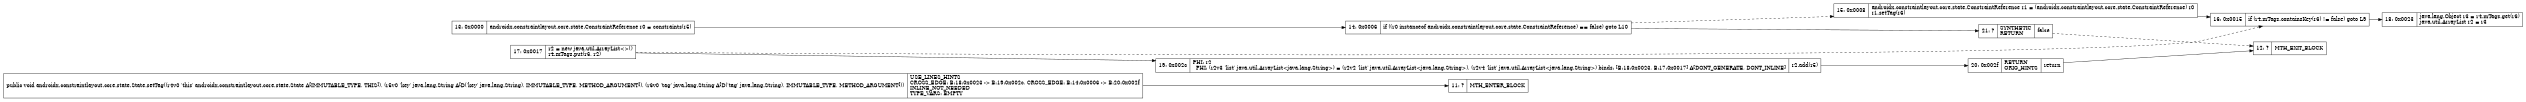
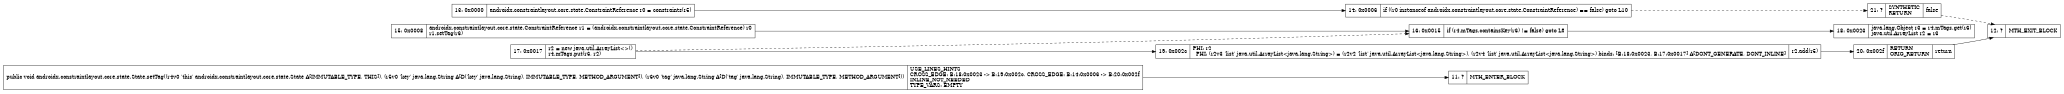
edge "14: 0x0006" -> "15: 0x0008": removed
edge "14: 0x0006" -> "21: ?": style solid -> dashed
node "20: 0x002f": text "ORIG_HINTS" -> "ORIG_RETURN"
